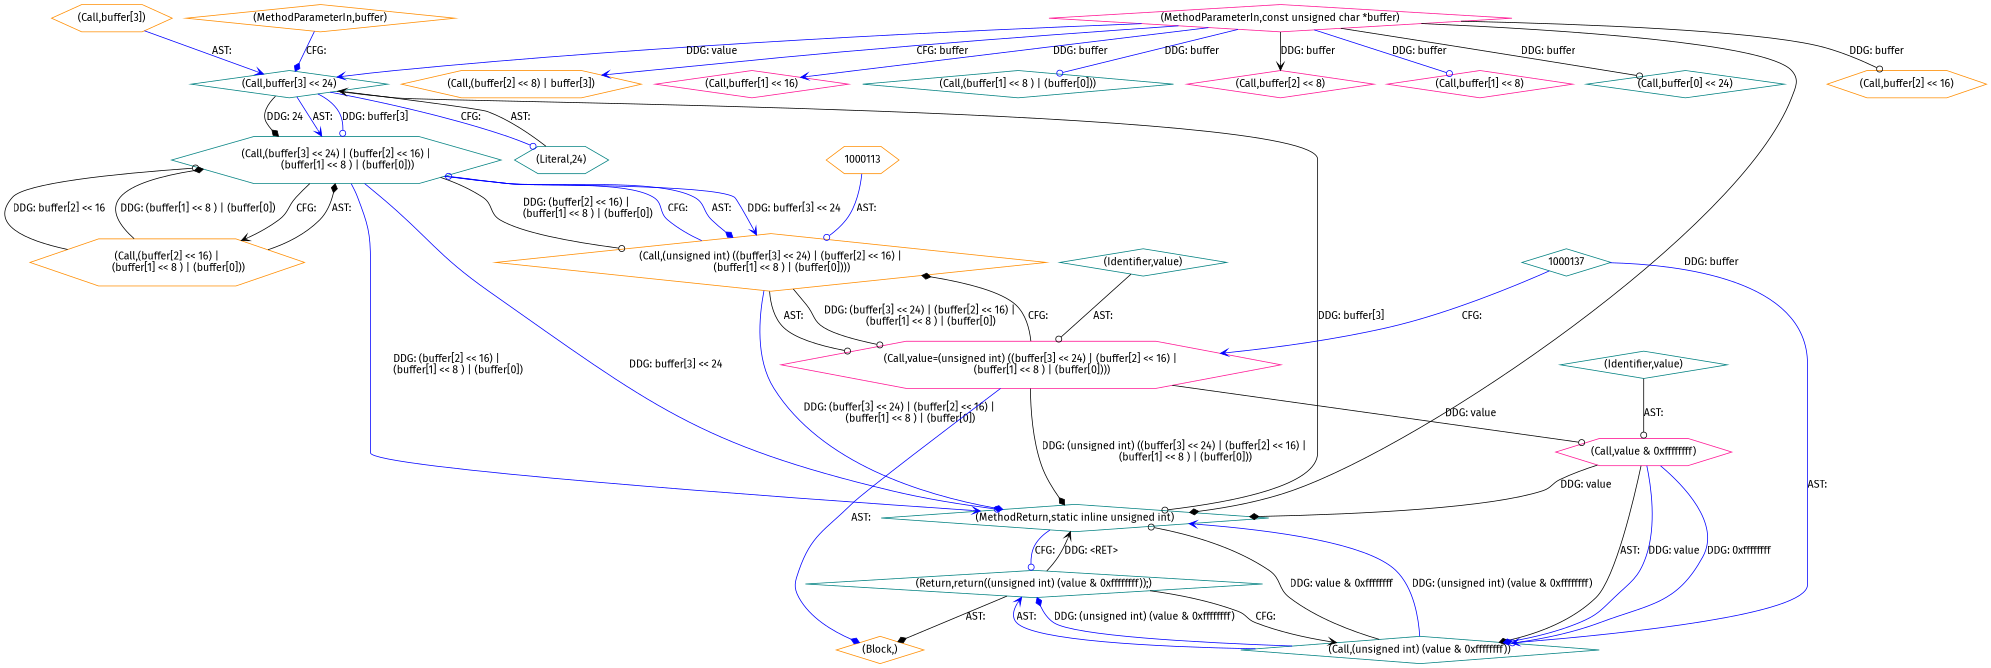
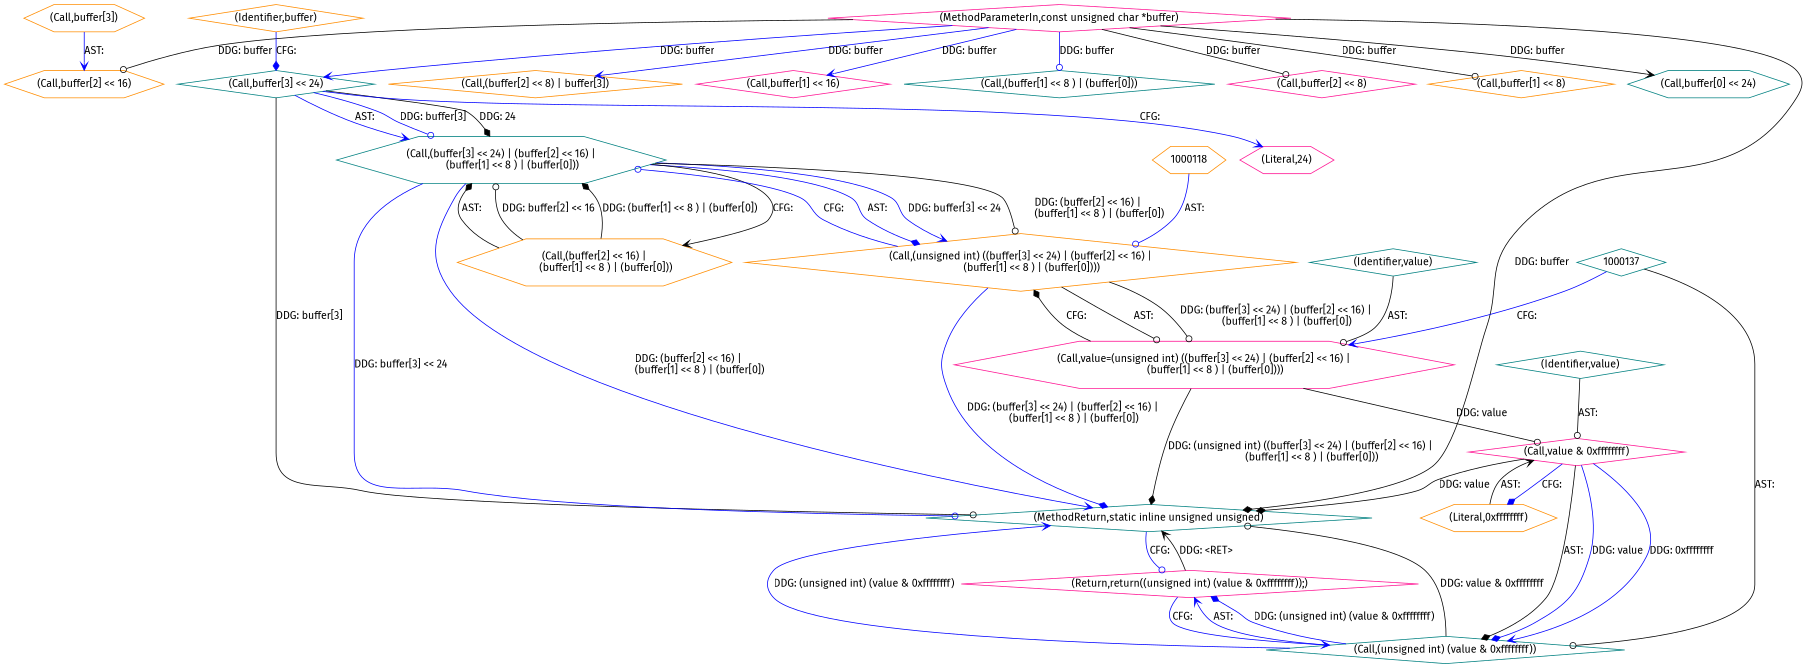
node "(MethodParameterIn,buffer)": label "(MethodParameterIn,buffer)" -> "(Identifier,buffer)"
edge "(MethodParameterIn,const unsigned char *buffer)" -> "(Call,buffer[2] << 8)": arrowhead vee -> odot
edge "(Call,buffer[3])" -> "(Call,buffer[3] << 24)": now "(Call,buffer[3])" -> "(Call,buffer[2] << 16)"
edge "(MethodParameterIn,const unsigned char *buffer)" -> "(Call,buffer[3] << 24)": label "DDG: value" -> "DDG: buffer"
edge "(MethodParameterIn,const unsigned char *buffer)" -> "(Call,(buffer[2] << 8) | buffer[3])": label "CFG: buffer" -> "DDG: buffer"
edge "(MethodParameterIn,const unsigned char *buffer)" -> "(Call,buffer[1] << 8)": color blue -> black
edge "(MethodParameterIn,const unsigned char *buffer)" -> "(Call,buffer[0] << 24)": arrowhead odot -> vee
node "(Call,(buffer[2] << 8) | buffer[3])": shape hexagon -> diamond
node "(Call,buffer[1] << 8)": color deeppink -> darkorange
node "(Call,buffer[0] << 24)": shape diamond -> hexagon
edge "(Literal,24)" -> "(Call,buffer[3] << 24)": removed, label "AST:"
edge "(Call,buffer[3] << 24)" -> "(Literal,24)": arrowhead odot -> vee
node "(Literal,24)": color teal -> deeppink
node "1000113": label "1000113" -> "1000118"
node "(Call,value & 0xffffffff)": shape hexagon -> diamond
edge "1000137" -> "(Call,(unsigned int) (value & 0xffffffff))": color blue -> black
node "(MethodReturn,static inline unsigned int)": label "(MethodReturn,static inline unsigned int)" -> "(MethodReturn,static inline unsigned unsigned)"
node "(Literal,0xffffffff)": added
node "(Return,return((unsigned int) (value & 0xffffffff));)": color teal -> deeppink
edge "(Return,return((unsigned int) (value & 0xffffffff));)" -> "(Call,(unsigned int) (value & 0xffffffff))": color black -> blue
node "(Block,)": removed
